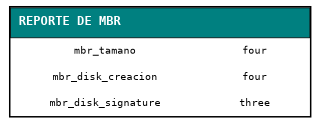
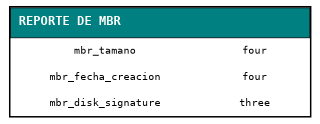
node "REPORTE DE MBR": text "mbr_disk_creacion" -> "mbr_fecha_creacion"
